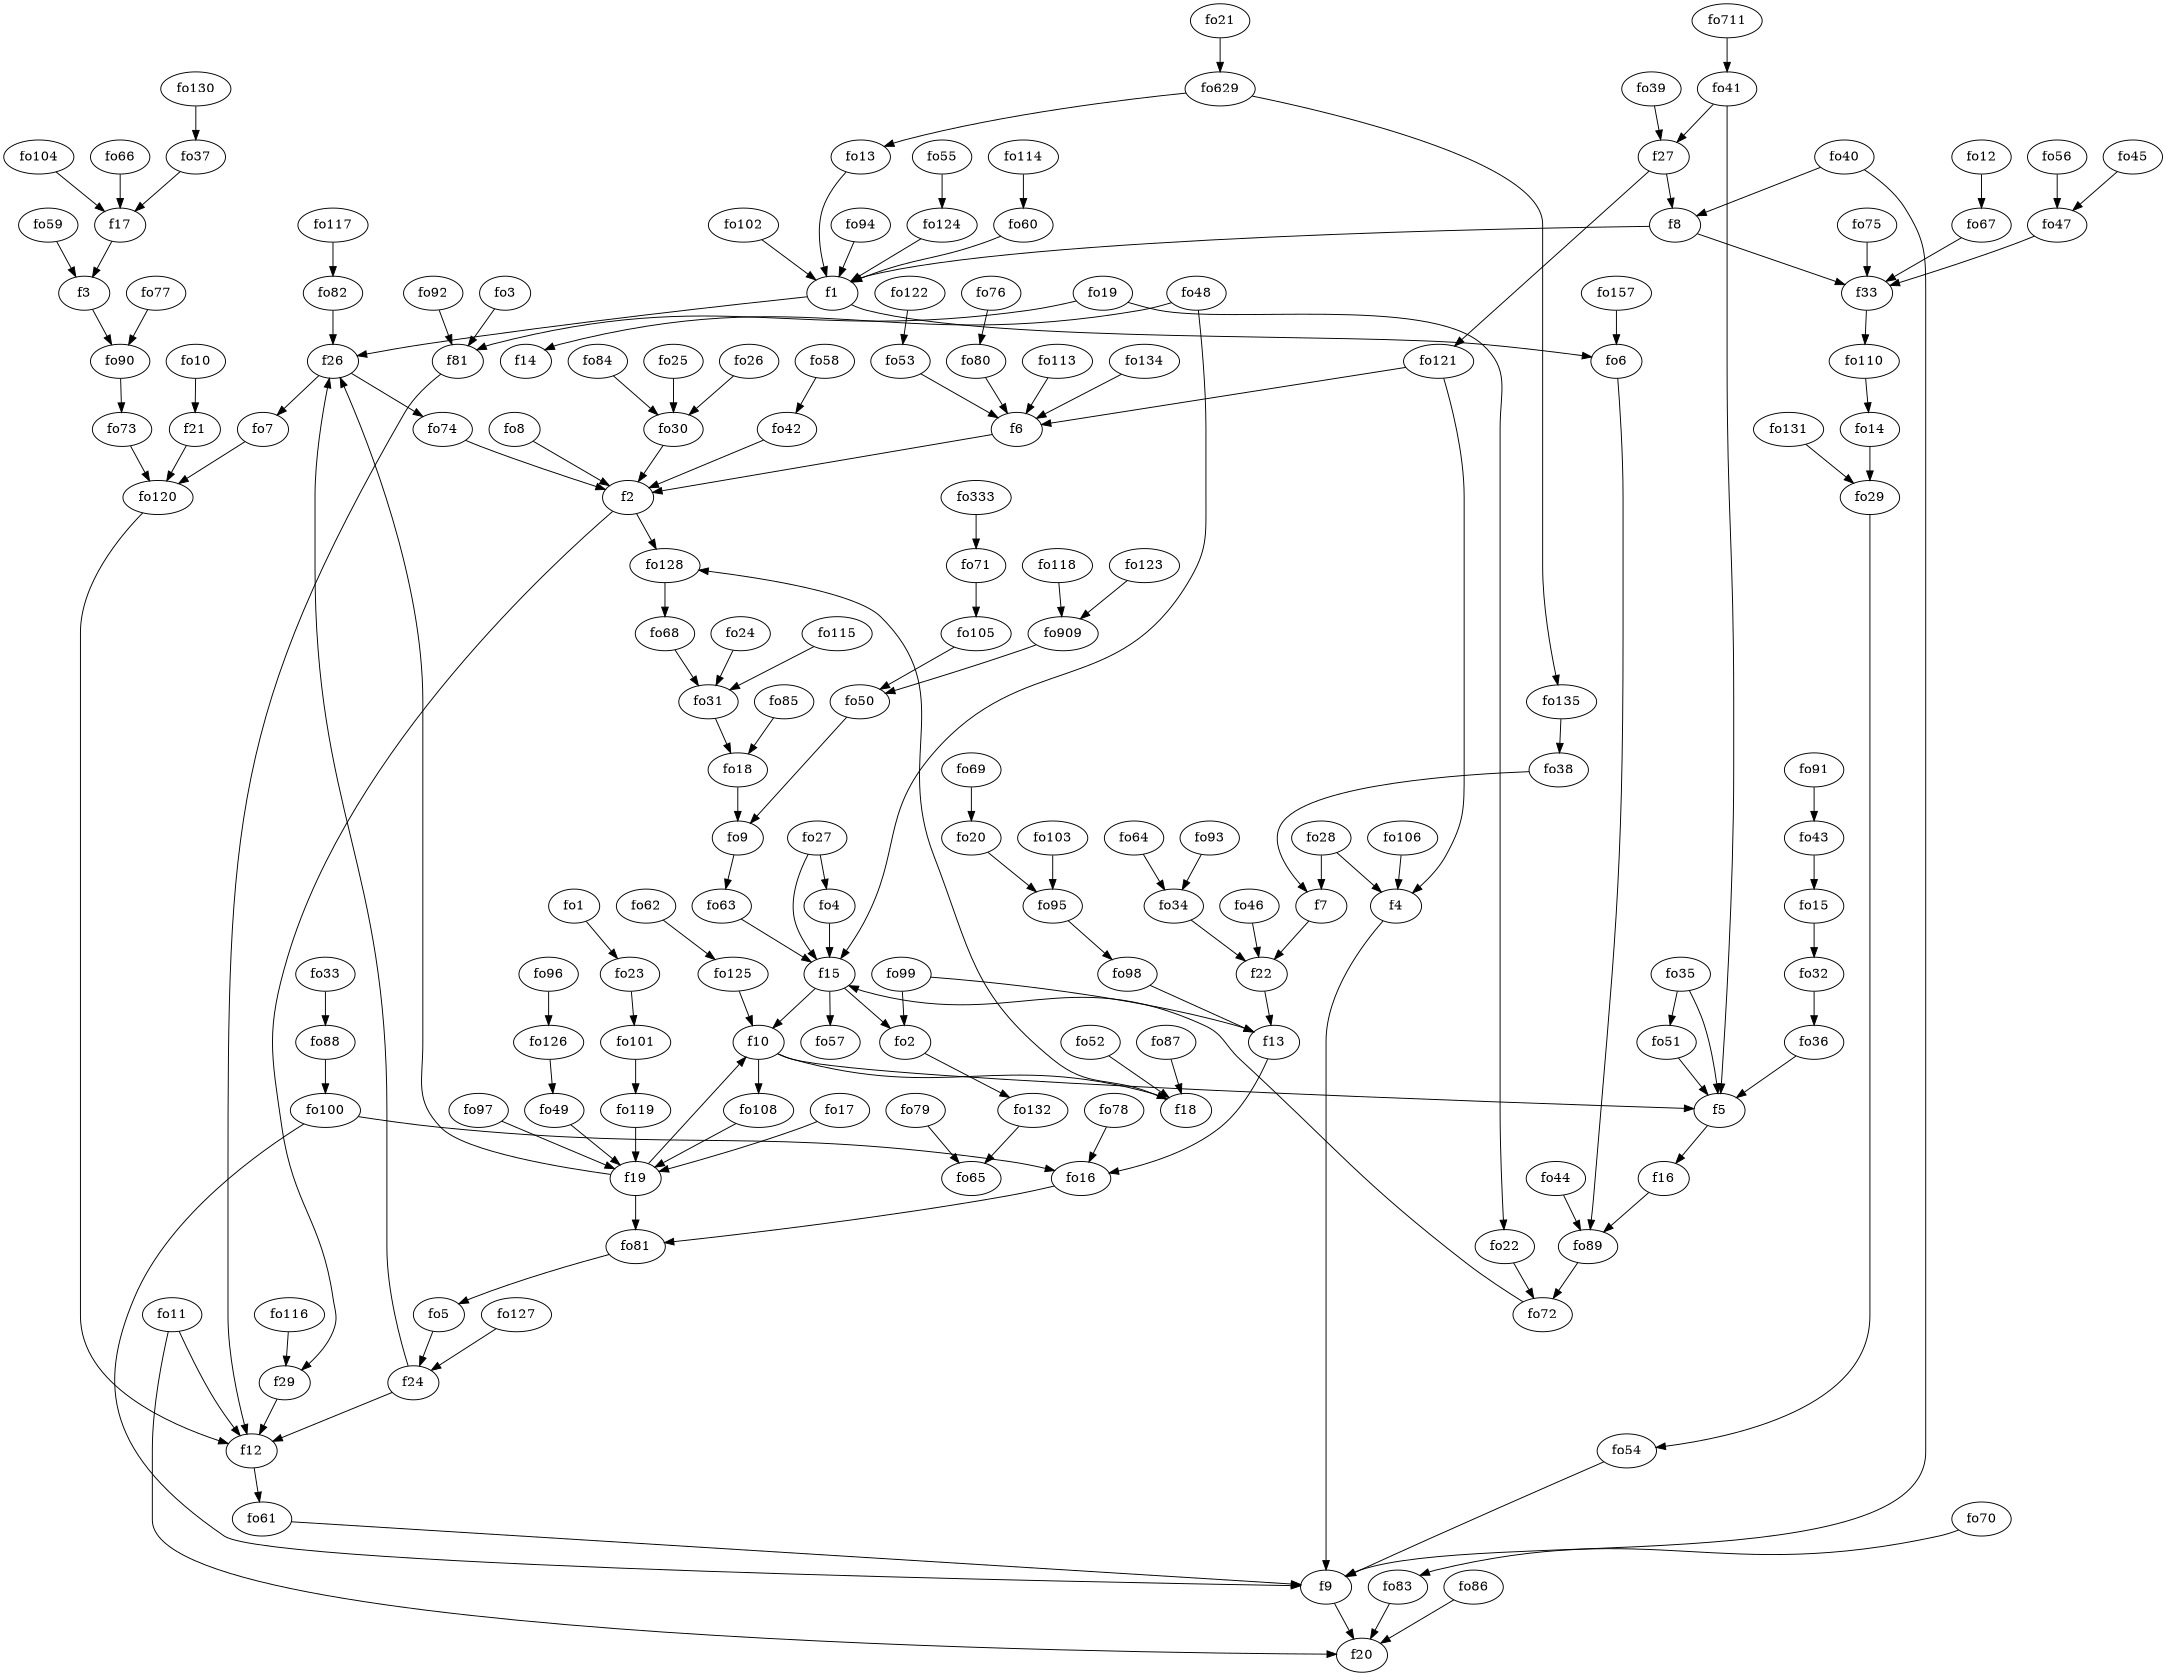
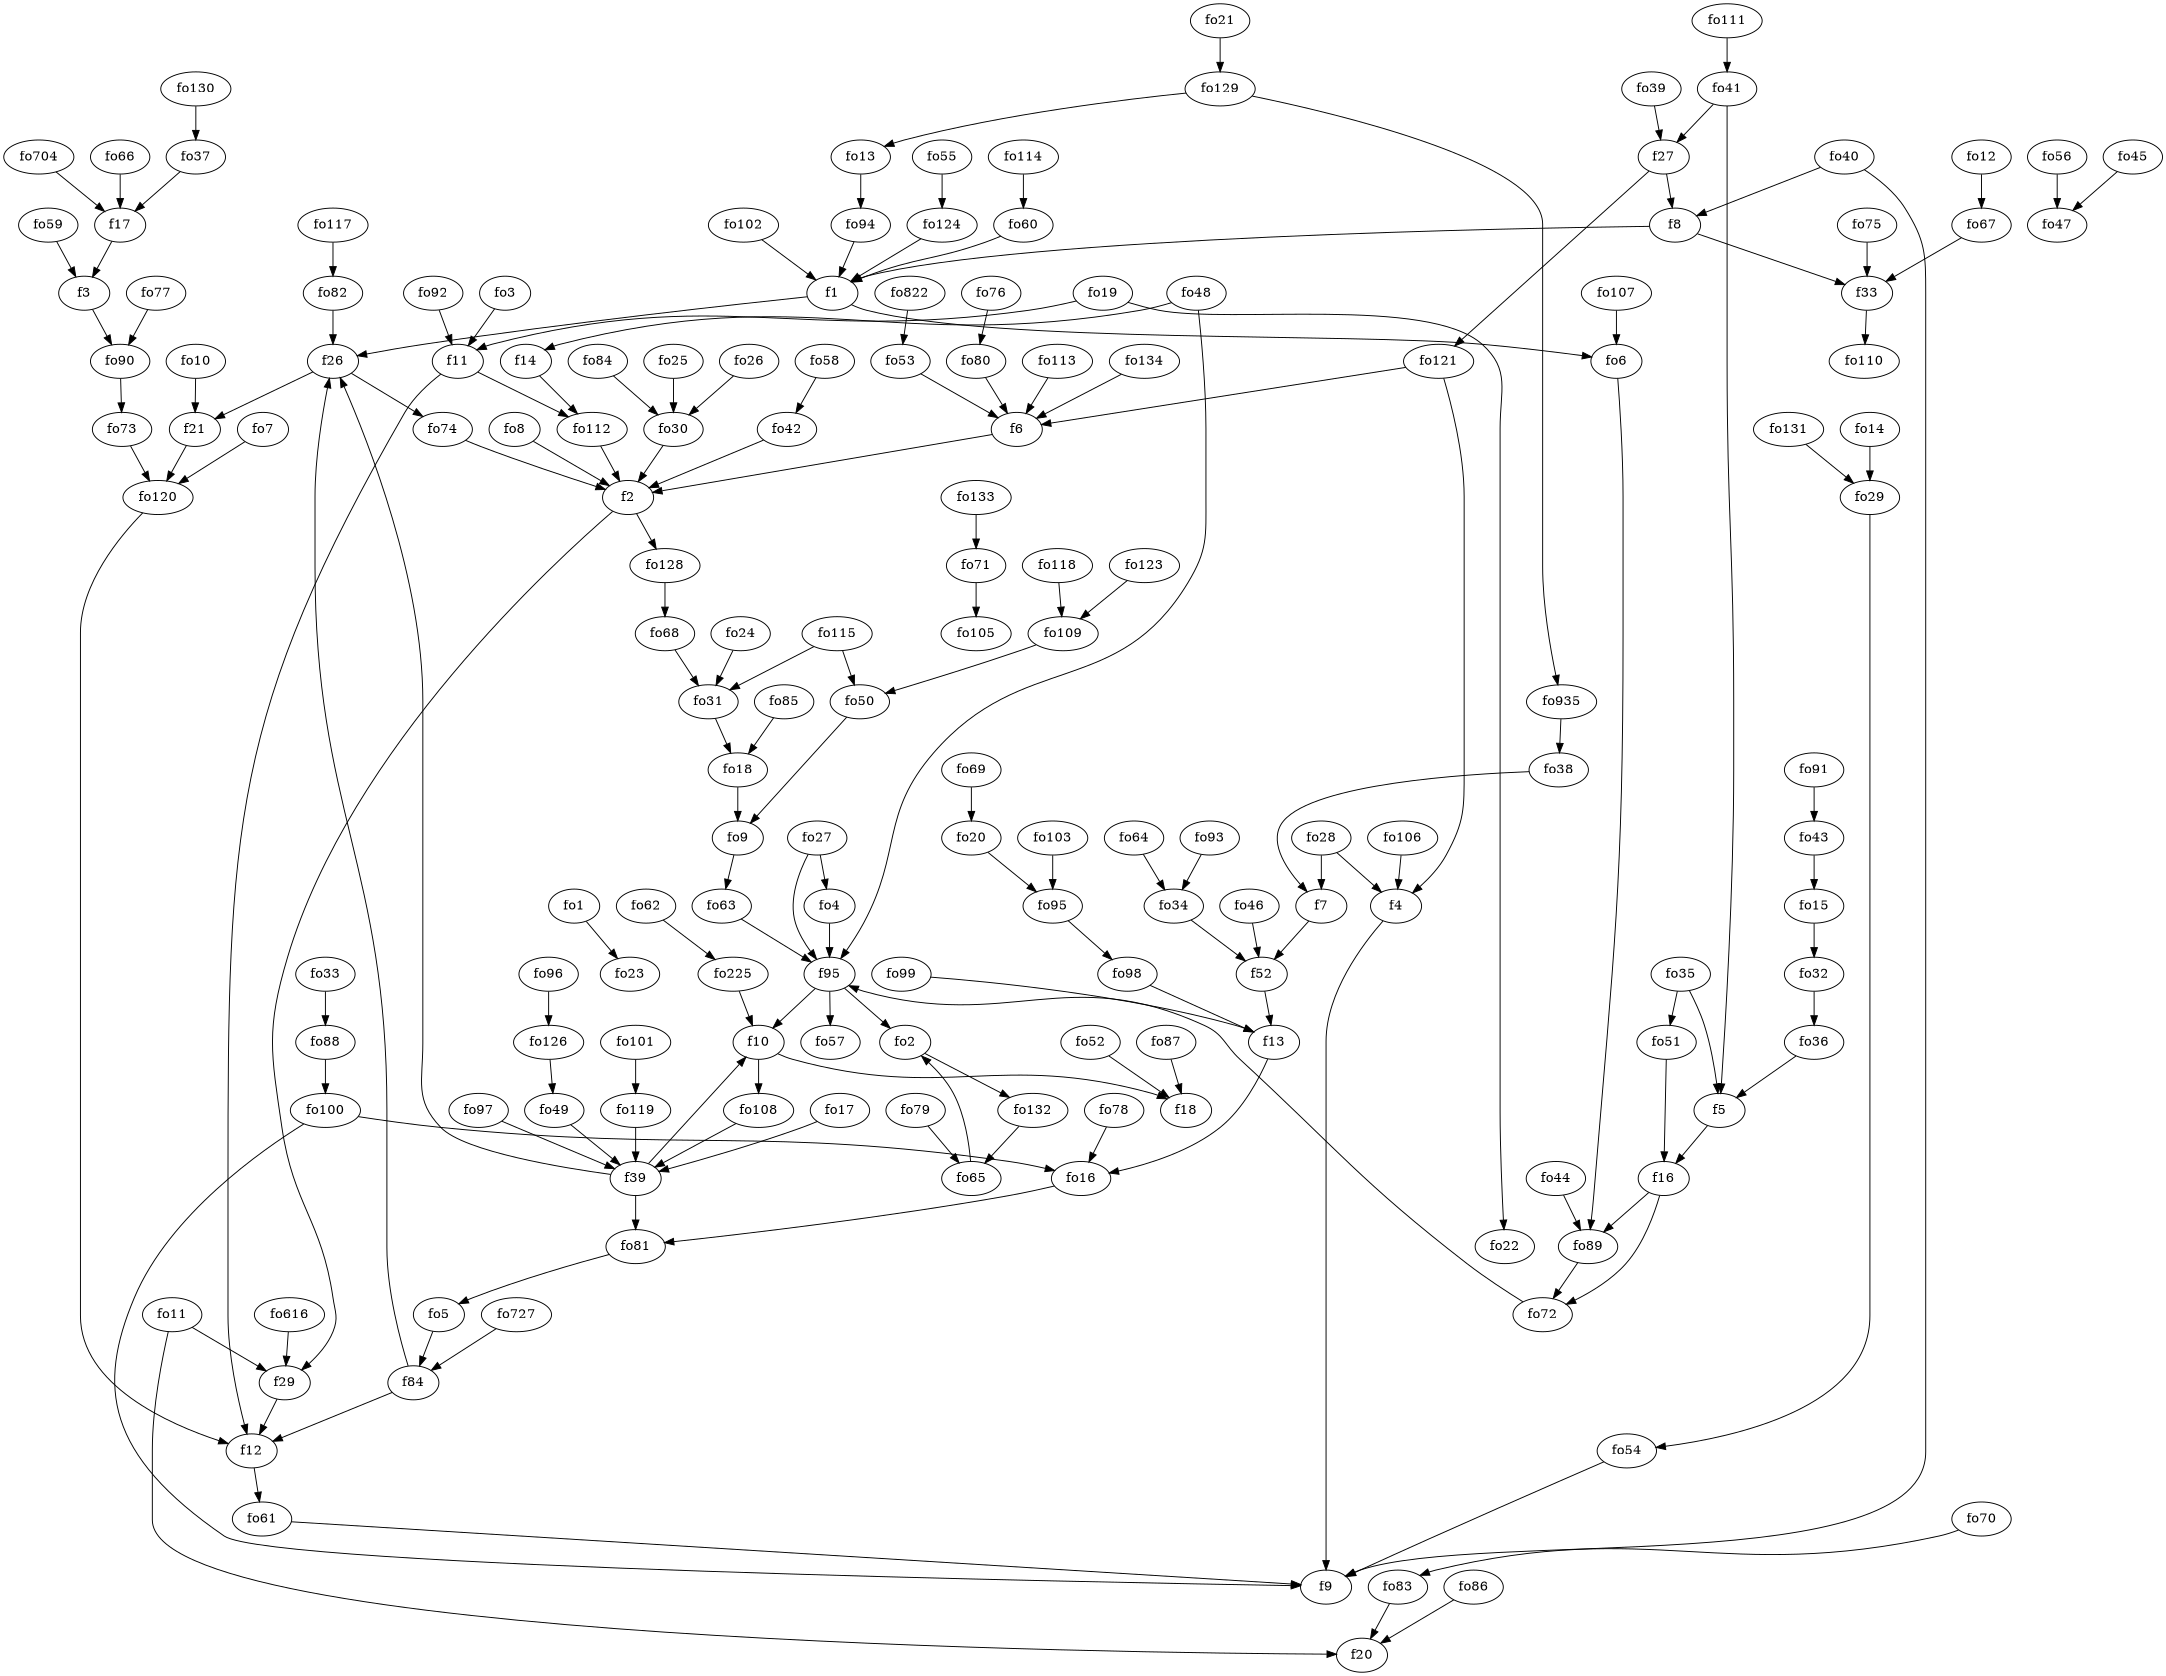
node "fo711": label "fo711" -> "fo111"
node "fo629": label "fo629" -> "fo129"
node "fo104": label "fo104" -> "fo704"
edge "fo13" -> "f1": now "fo13" -> "fo94"
edge "fo47" -> "f33": removed
node "fo122": label "fo122" -> "fo822"
node "fo157": label "fo157" -> "fo107"
node "f81": label "f81" -> "f11"
edge "fo110" -> "fo14": removed
edge "f26" -> "fo7": now "f26" -> "f21"
node "fo112": added
node "fo333": label "fo333" -> "fo133"
node "fo909": label "fo909" -> "fo109"
edge "fo105" -> "fo50": now "fo115" -> "fo50"
node "fo135": label "fo135" -> "fo935"
edge "f18" -> "fo128": removed
node "fo125": label "fo125" -> "fo225"
node "f15": label "f15" -> "f95"
node "f22": label "f22" -> "f52"
edge "fo23" -> "fo101": removed
edge "fo99" -> "fo2": now "fo65" -> "fo2"
edge "fo51" -> "f5": now "fo51" -> "f16"
edge "f10" -> "f5": removed
node "f19": label "f19" -> "f39"
edge "fo22" -> "fo72": now "f16" -> "fo72"
node "fo116": label "fo116" -> "fo616"
node "fo127": label "fo127" -> "fo727"
edge "fo11" -> "f12": now "fo11" -> "f29"
node "f24": label "f24" -> "f84"
edge "f9" -> "f20": removed
